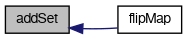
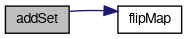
edge "flipMap" -> "addSet": reversed
